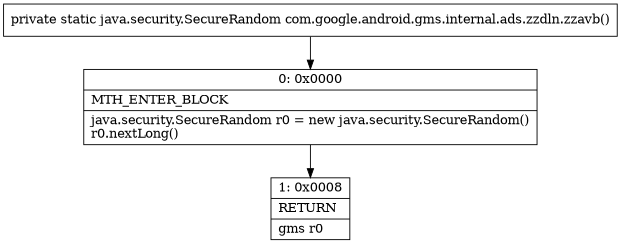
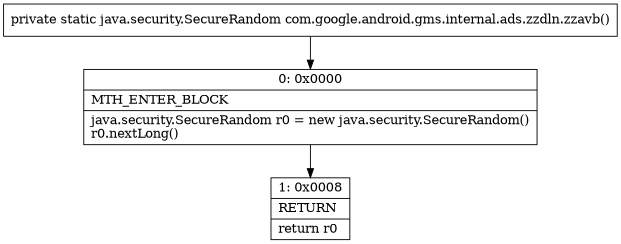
node "1: 0x0008": text "gms r0" -> "return r0"
